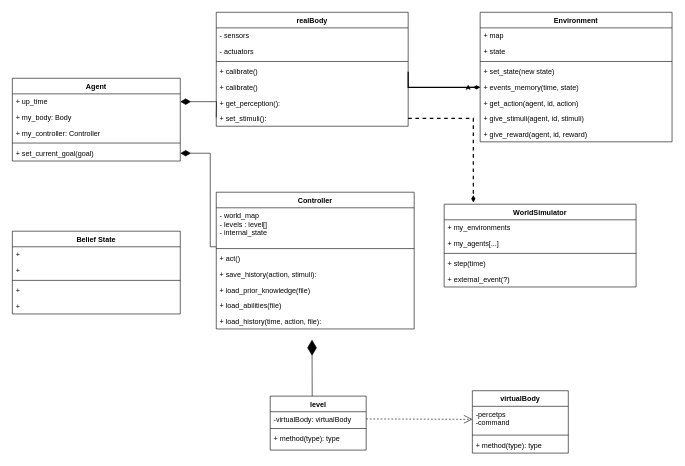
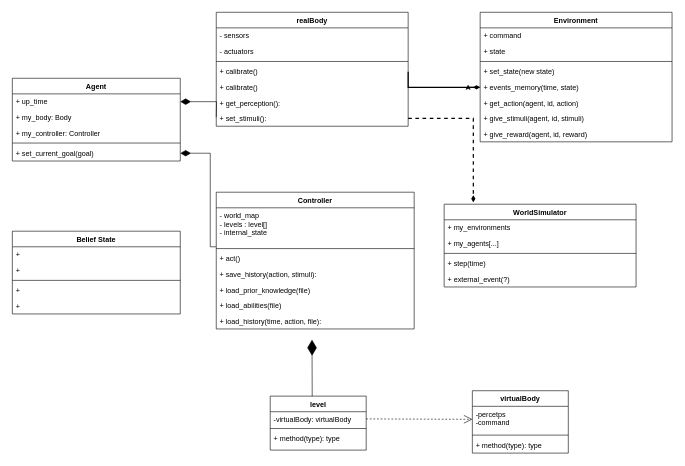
node "+ map": label "+ map" -> "+ command"
